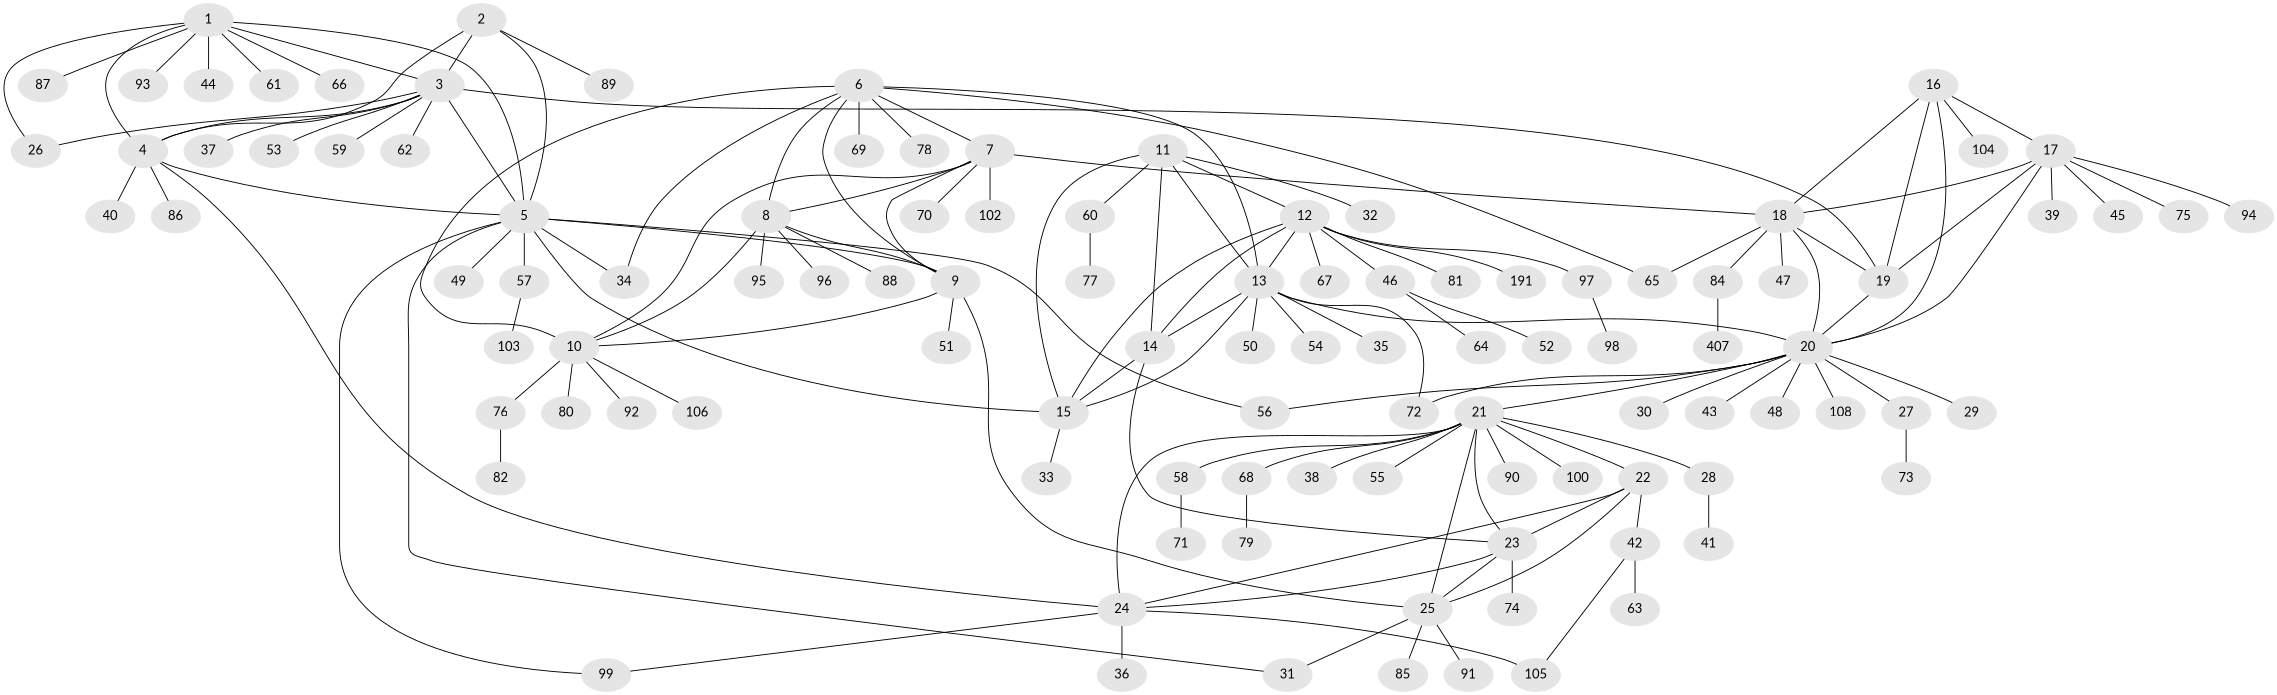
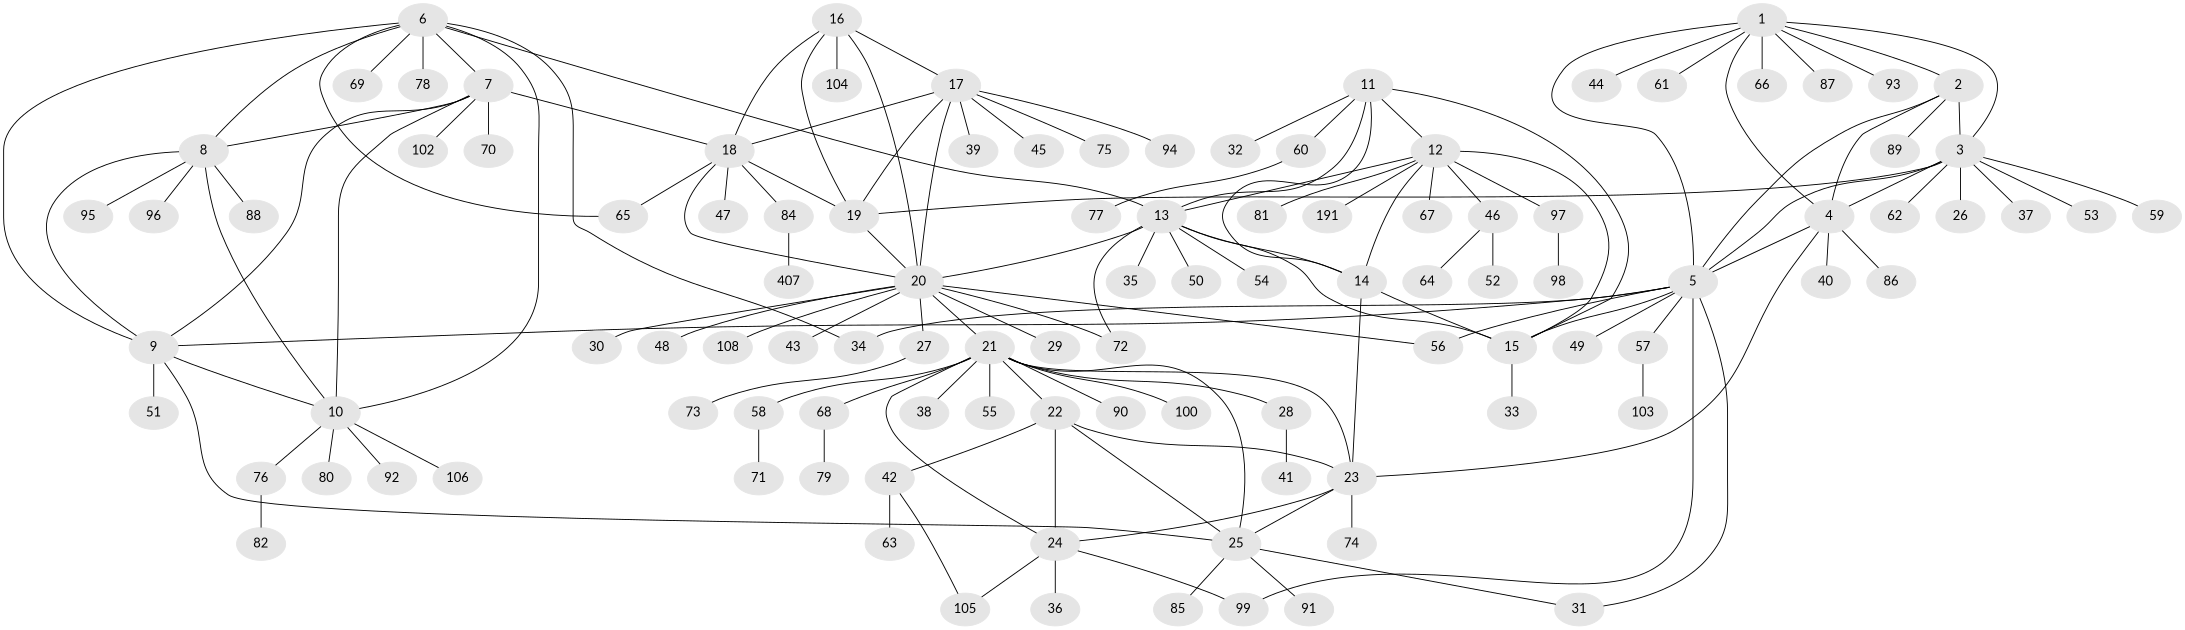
edge "1" -- "26": now "1" -- "2"
edge "4" -- "24": now "4" -- "23"
